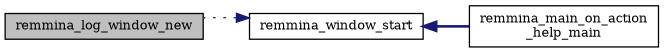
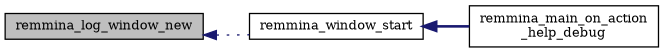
edge "remmina_log_window_new" -> "remmina_window_start": reversed
node "remmina_main_on_action _help_main": label "remmina_main_on_action _help_main" -> "remmina_main_on_action _help_debug"
